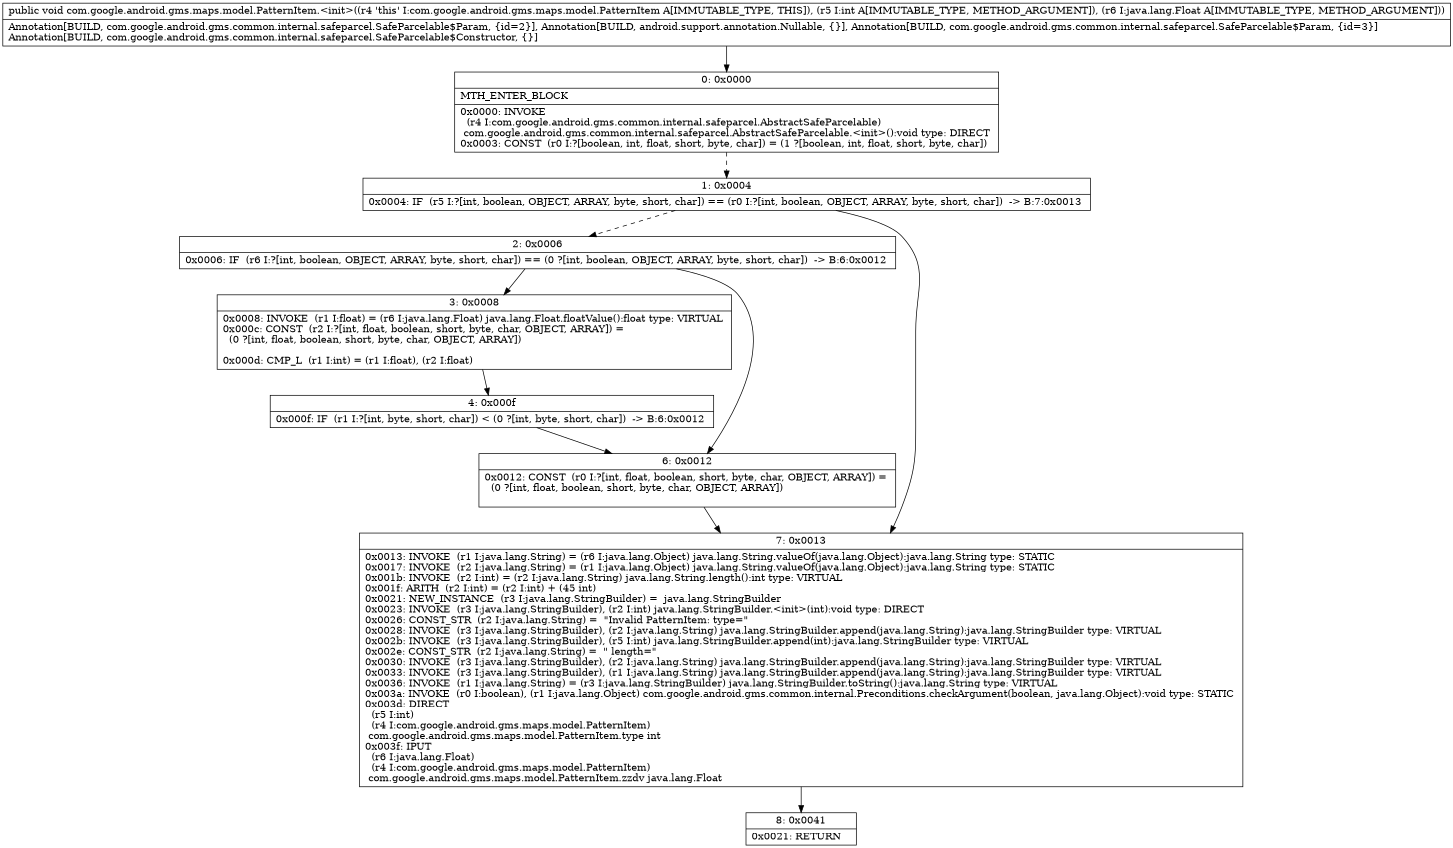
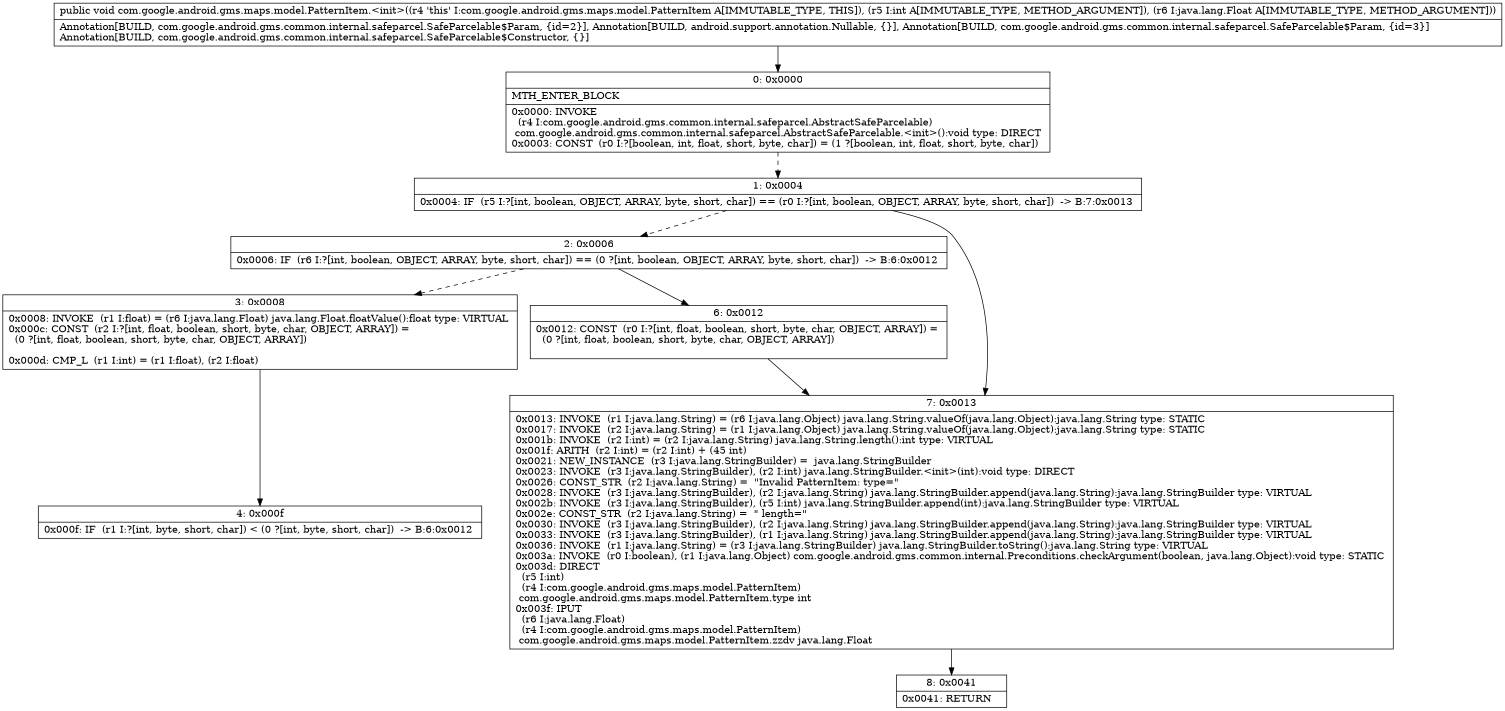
edge "2: 0x0006" -> "3: 0x0008": style solid -> dashed
edge "4: 0x000f" -> "6: 0x0012": removed
node "8: 0x0041": text "0x0021: RETURN" -> "0x0041: RETURN"
